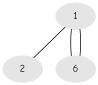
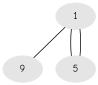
node "2": label "2" -> "9"
node "6": label "6" -> "5"
